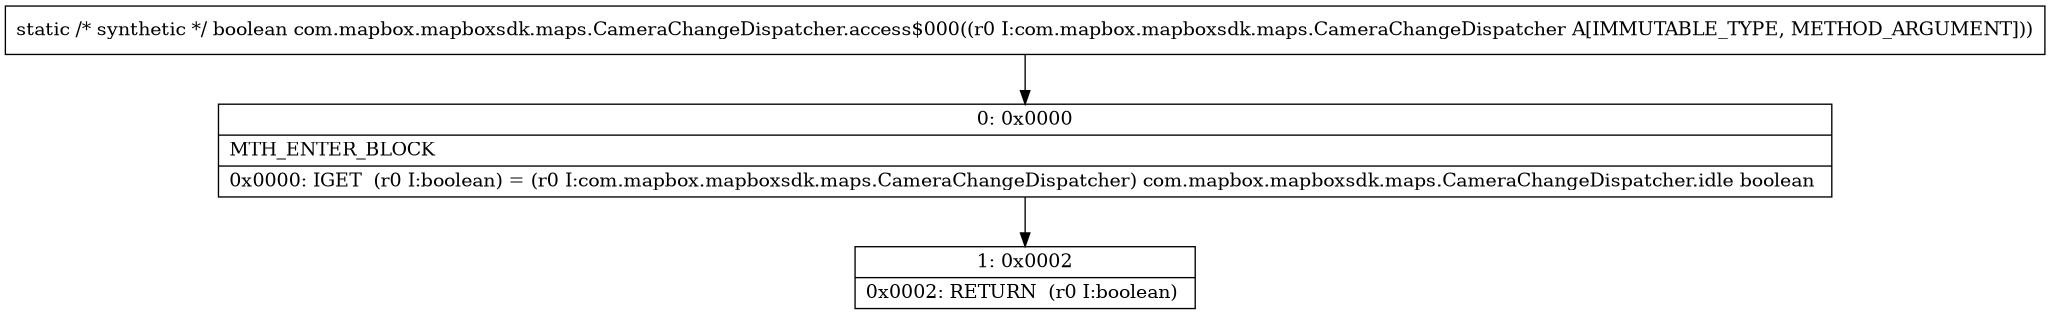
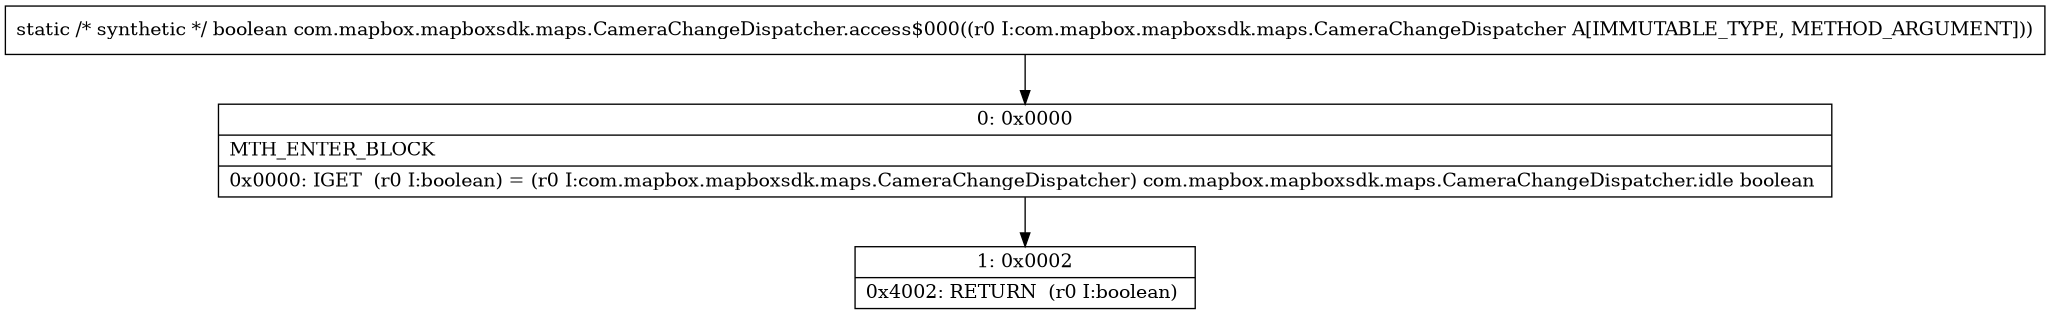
node "1: 0x0002": text "0x0002: RETURN  (r0 I:boolean)" -> "0x4002: RETURN  (r0 I:boolean)"
